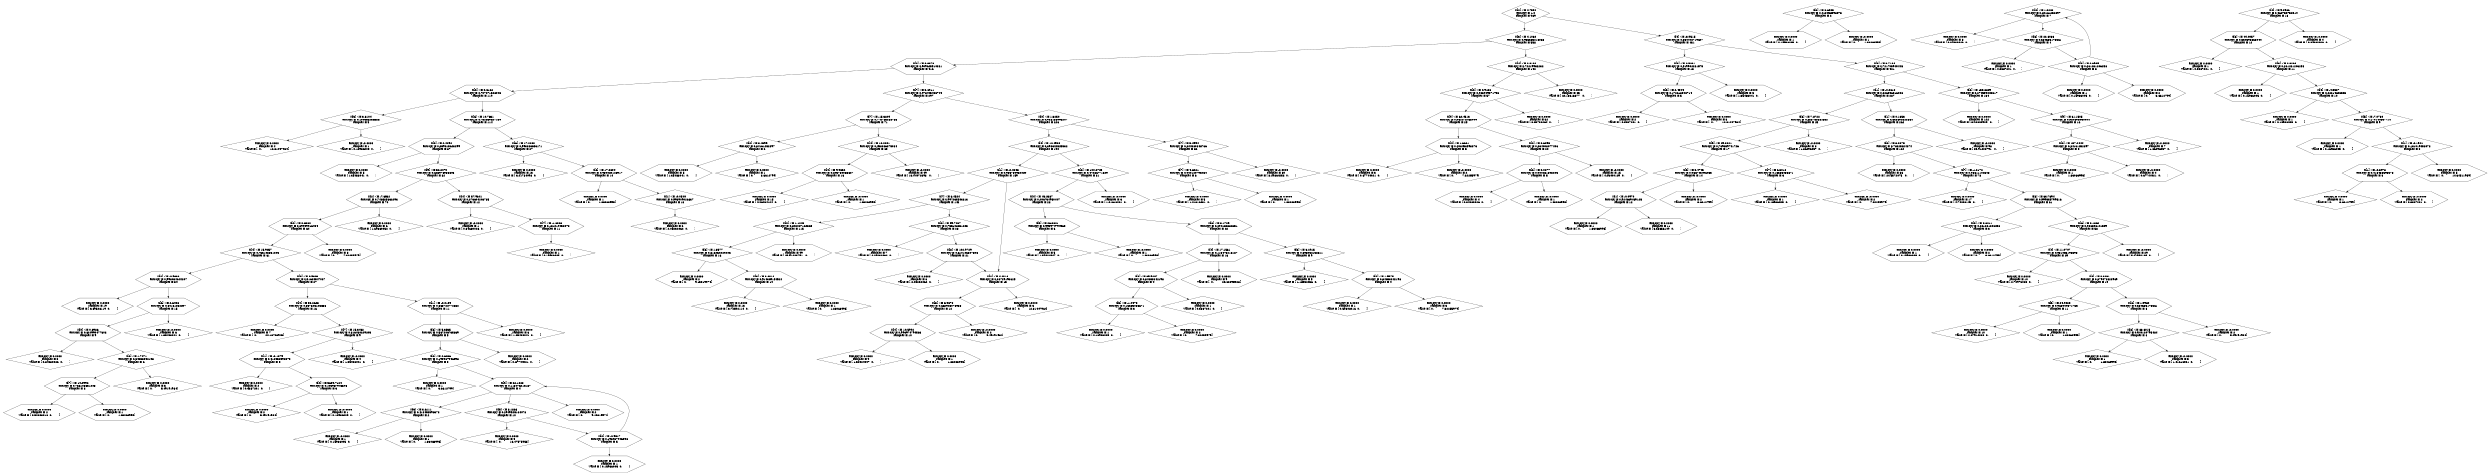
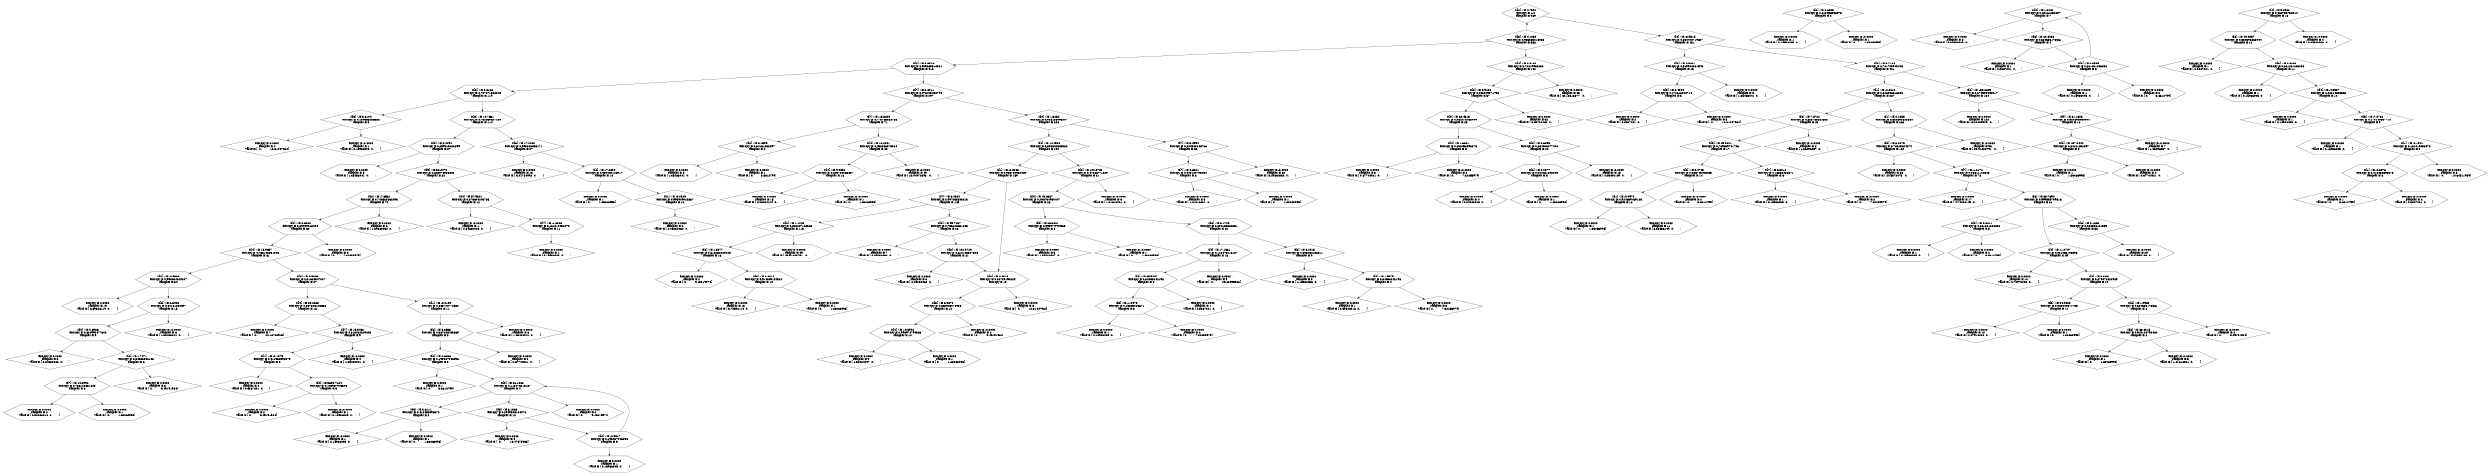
edge "X[2] <= 4.7554 entropy = 1.0 samples = 989" -> "X[3] <= 4.1082 entropy = 0.965553216066 samples = 558": reversed
edge "X[6] <= 3.1860 entropy = 0.986698141539 samples = 58" -> "X[4] <= 11.0707 entropy = 0.981055193893 samples = 29": now "X[8] <= 63.7694 entropy = 0.999555799516 samples = 61" -> "X[4] <= 11.0707 entropy = 0.981055193893 samples = 29"
node "X[2] <= 4.4216 entropy = 0.36729193625 samples = 15": label "X[2] <= 4.4216 entropy = 0.36729193625 samples = 15" -> "X[2] <= 4.4216 entropy = 0.36729193625 entropy = 15"
